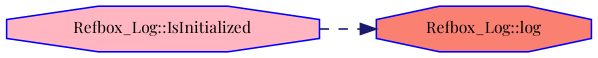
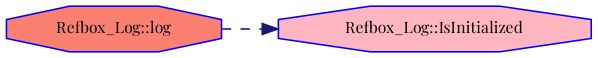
edge "Refbox_Log::IsInitialized" -> "Refbox_Log::log": reversed
